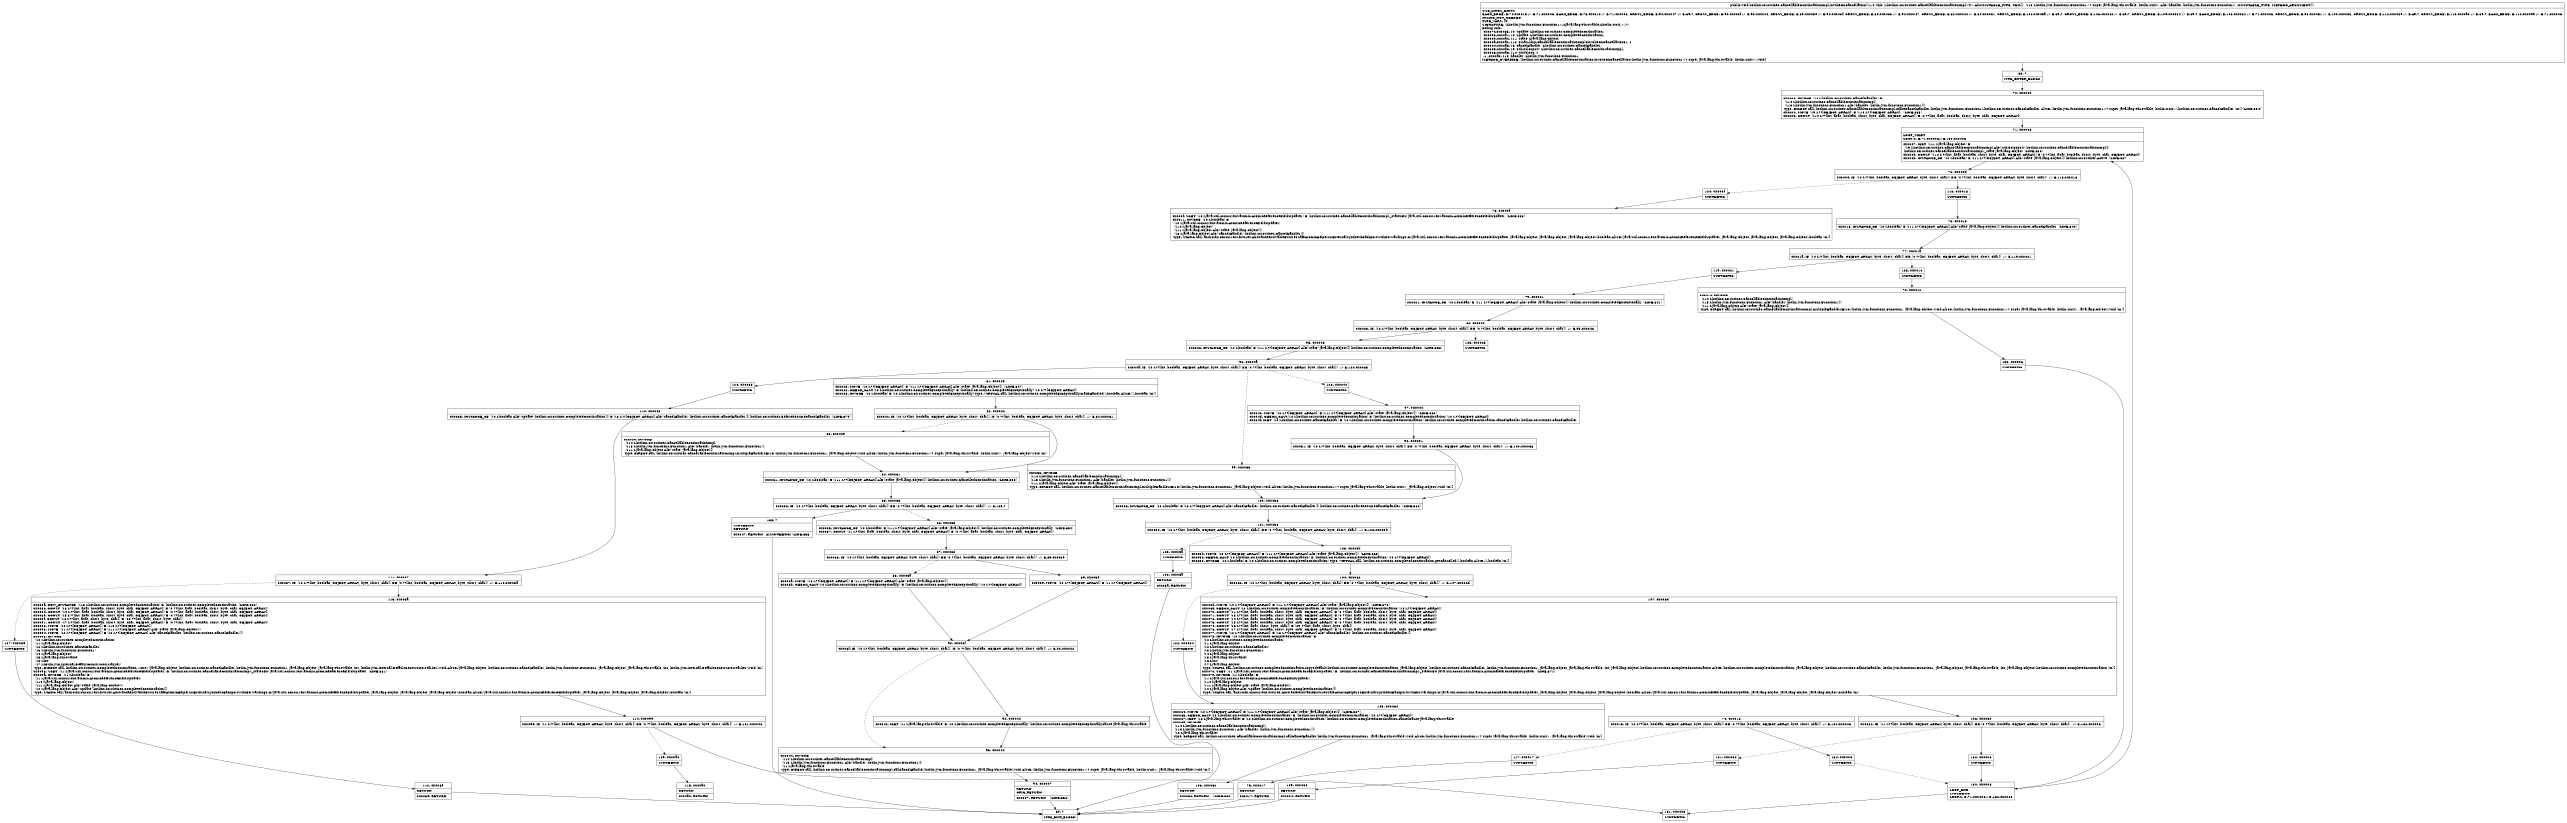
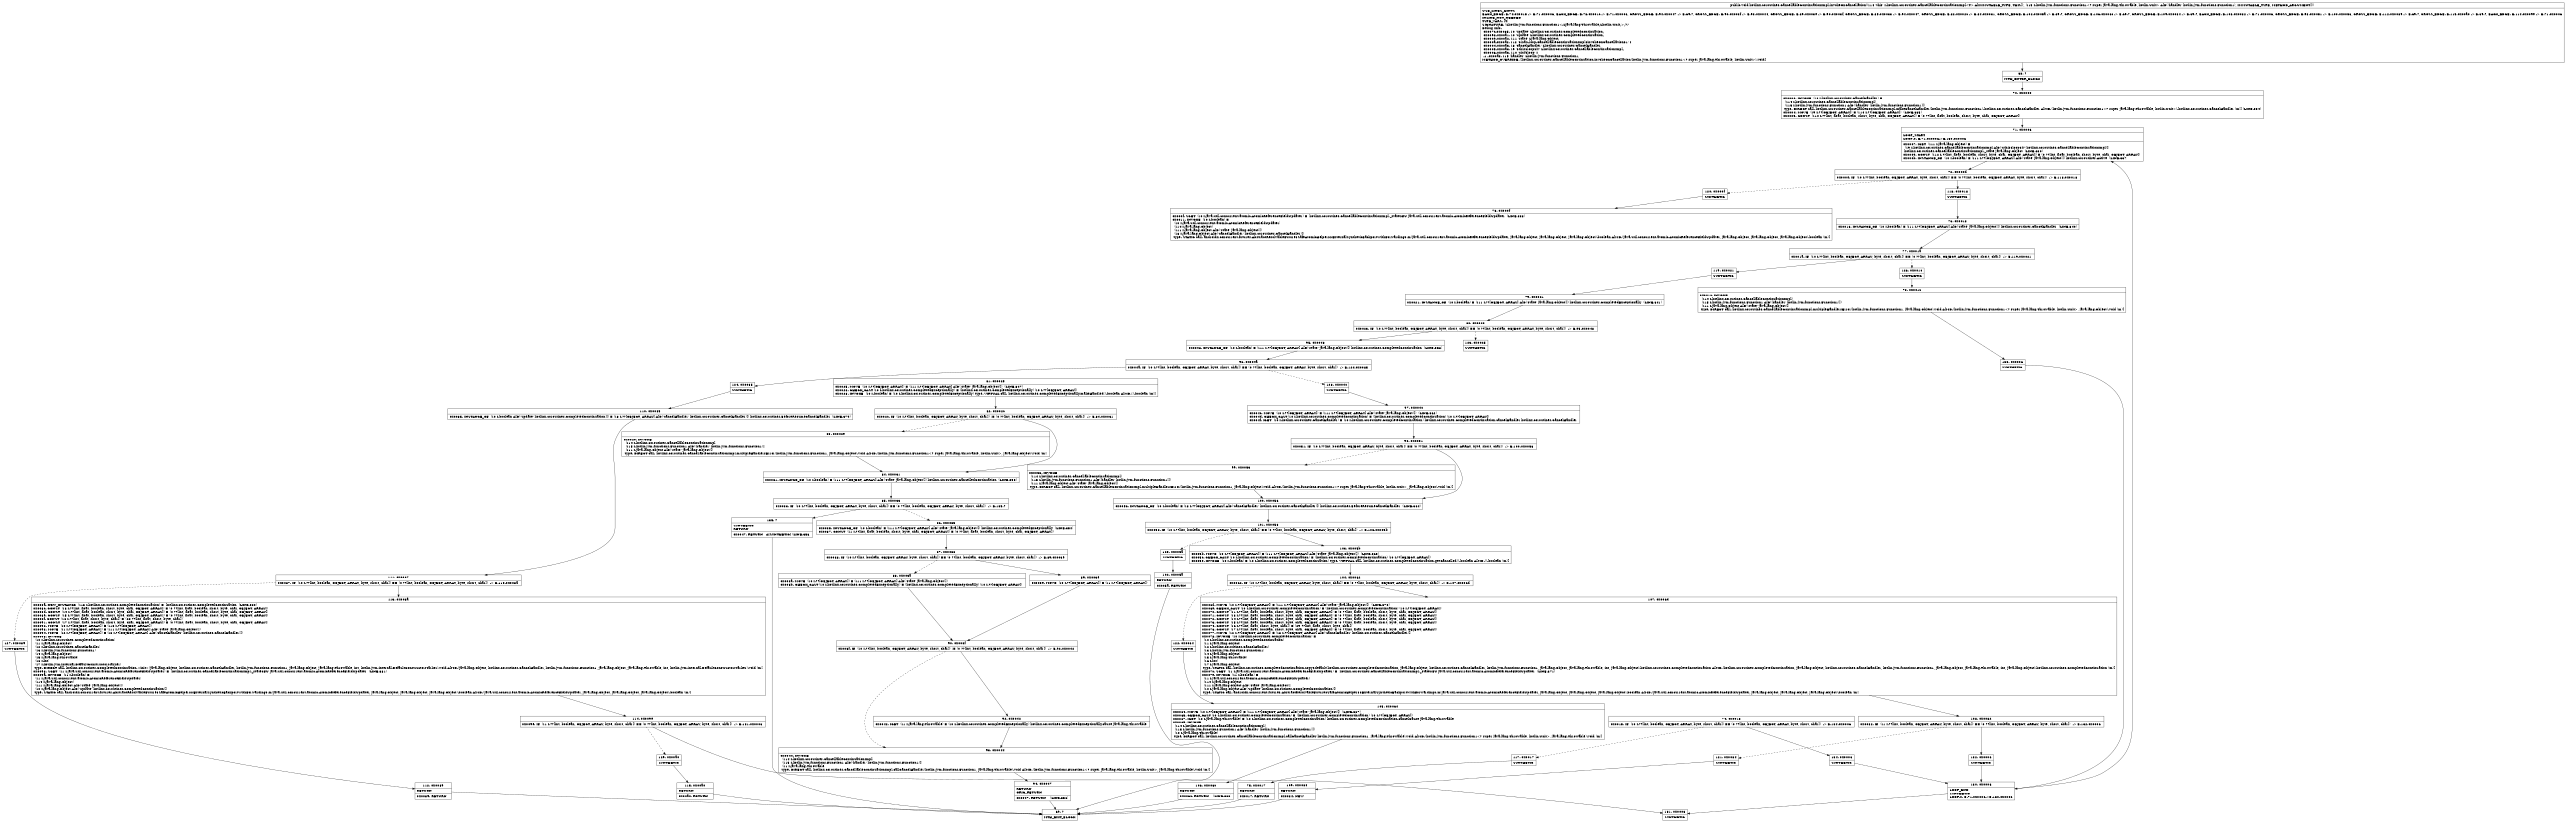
edge "96: 0x004a" -> "99: 0x0053": now "98: 0x0051" -> "99: 0x0053"
edge "134: 0x0006" -> "130: 0x0006": style dashed -> solid
node "109: 0x0084": text "0x0084: RETURN" -> "0x0084: NEW"
edge "115: 0x00a0" -> "69: ?": added
